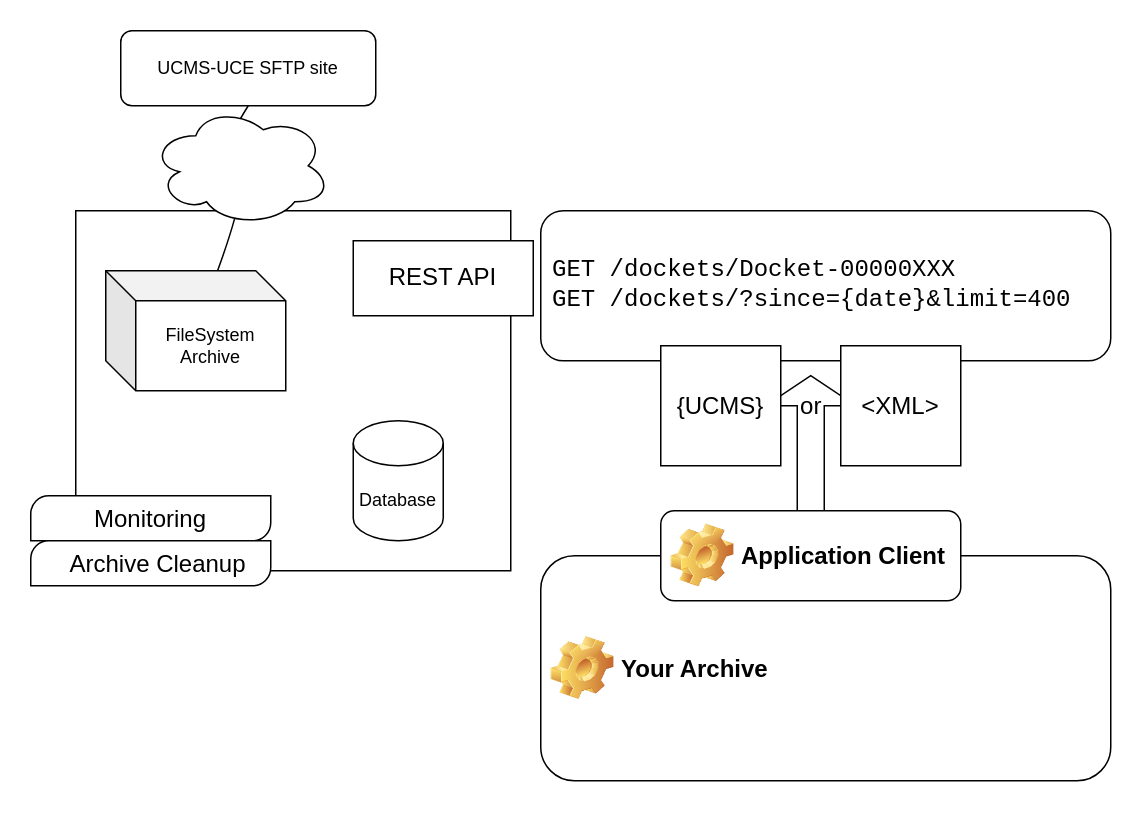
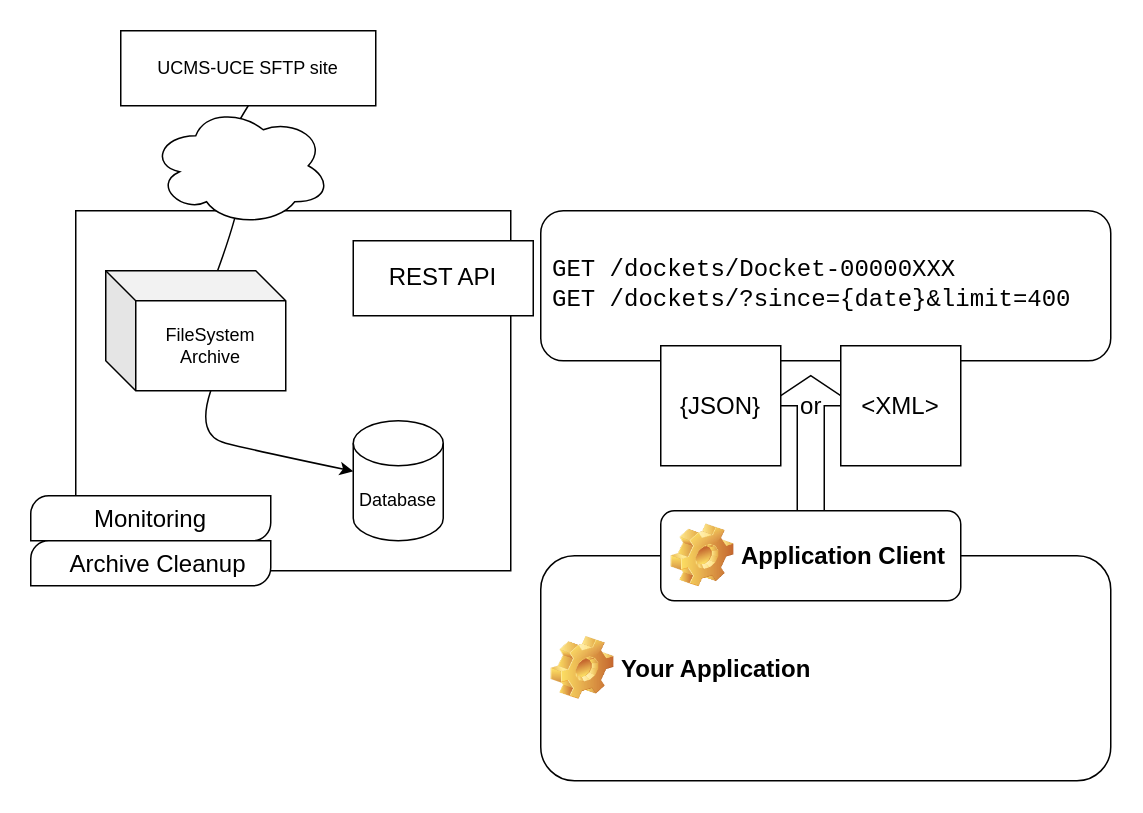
node "UCMS-UCE SFTP site": shape rounded rectangle -> rectangle
node "{UCMS}": label "{UCMS}" -> "{JSON}"
edge "FileSystem Archive" -> "Database": added
node "Your Archive": label "Your Archive" -> "Your Application"
